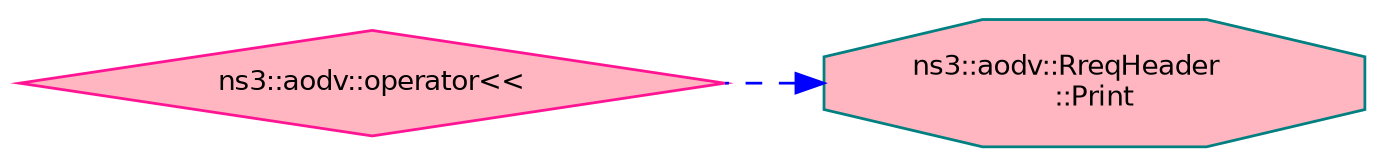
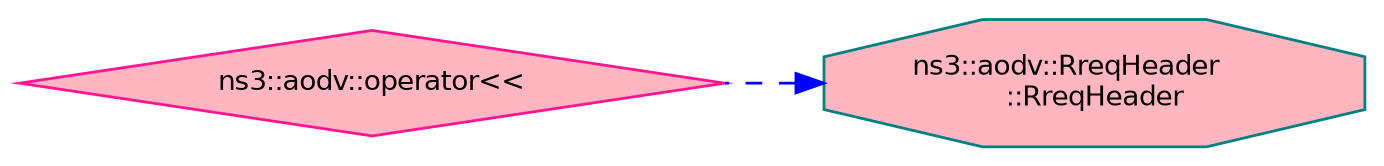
node "ns3::aodv::RreqHeader ::Print": label "ns3::aodv::RreqHeader ::Print" -> "ns3::aodv::RreqHeader ::RreqHeader"
